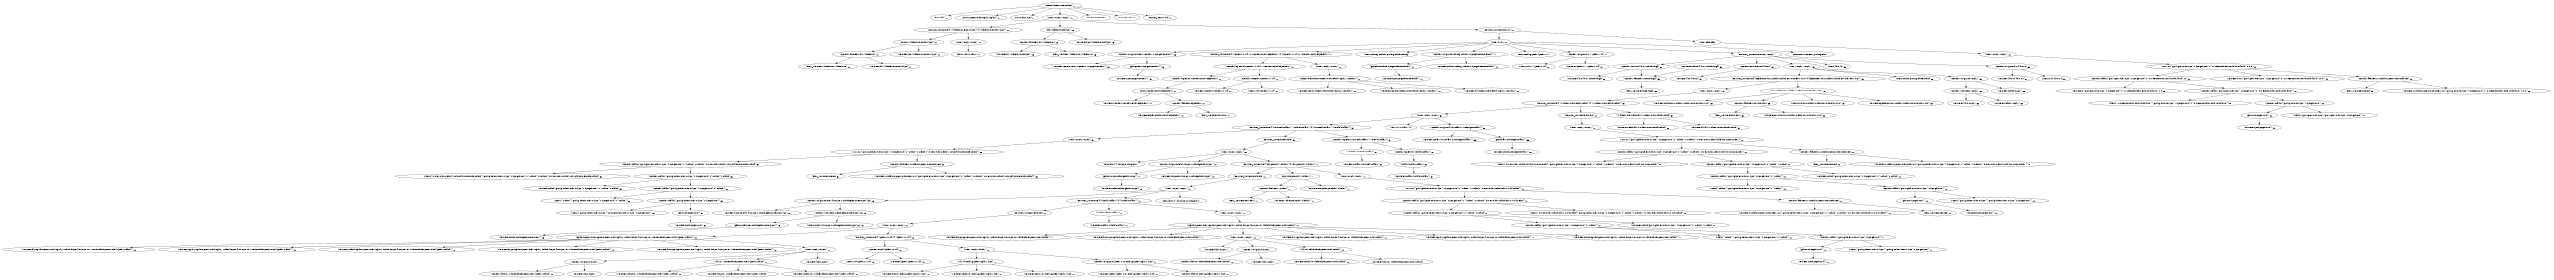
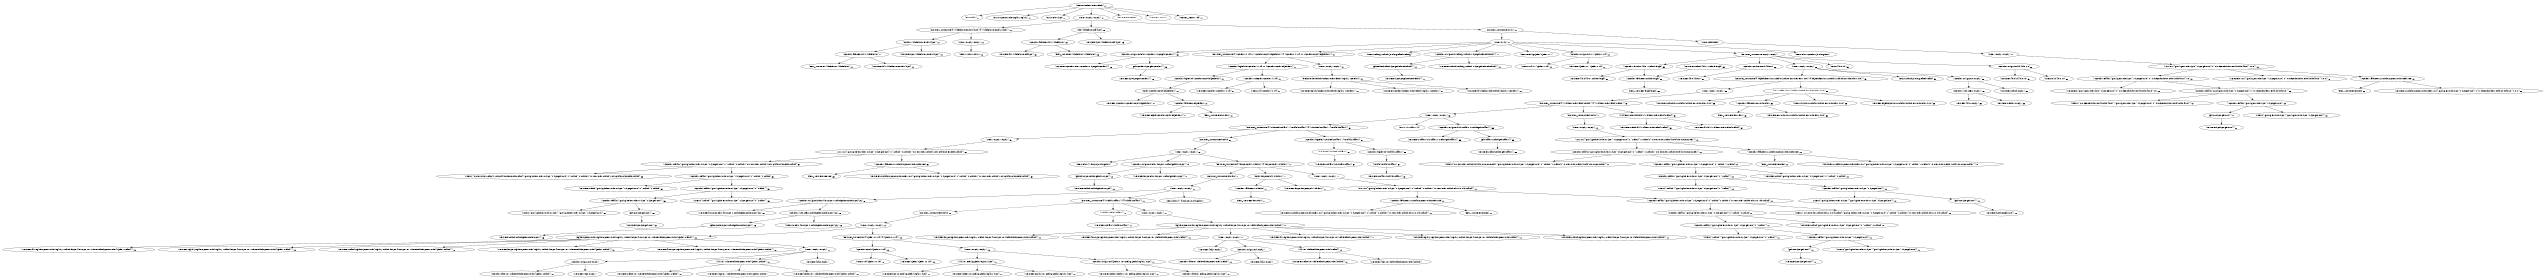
node "(IDENTIFIER,Void,toType.equals(Void.class))": removed
